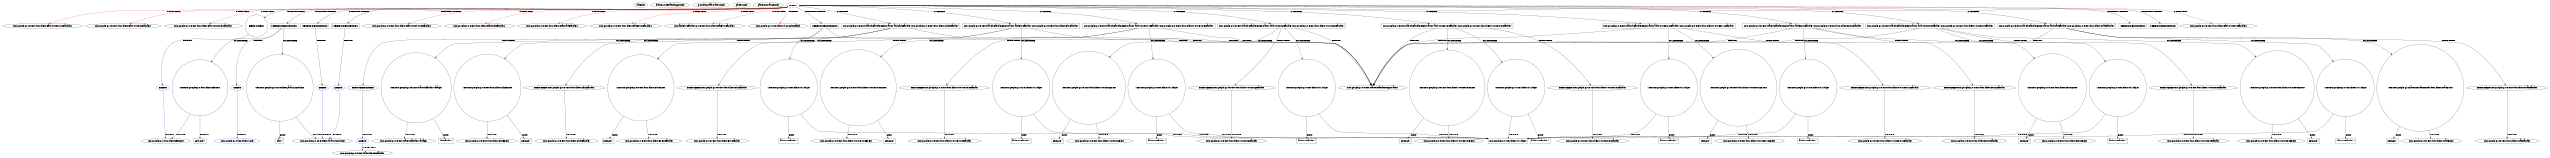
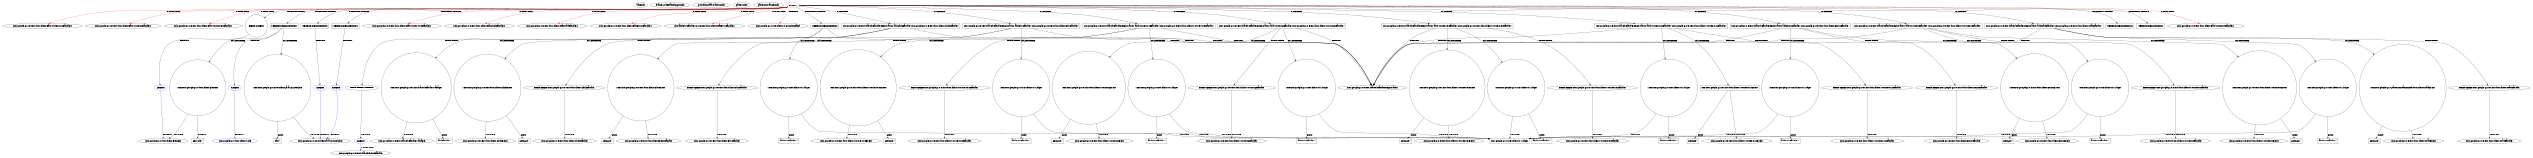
node "PARAMETER:CLIENT": label "PARAMETER:CLIENT" -> "PARAMETER:METHOD"
node "VAR:com.google.gwt.event.dom.client.MouseDownEvent": shape circle -> box
